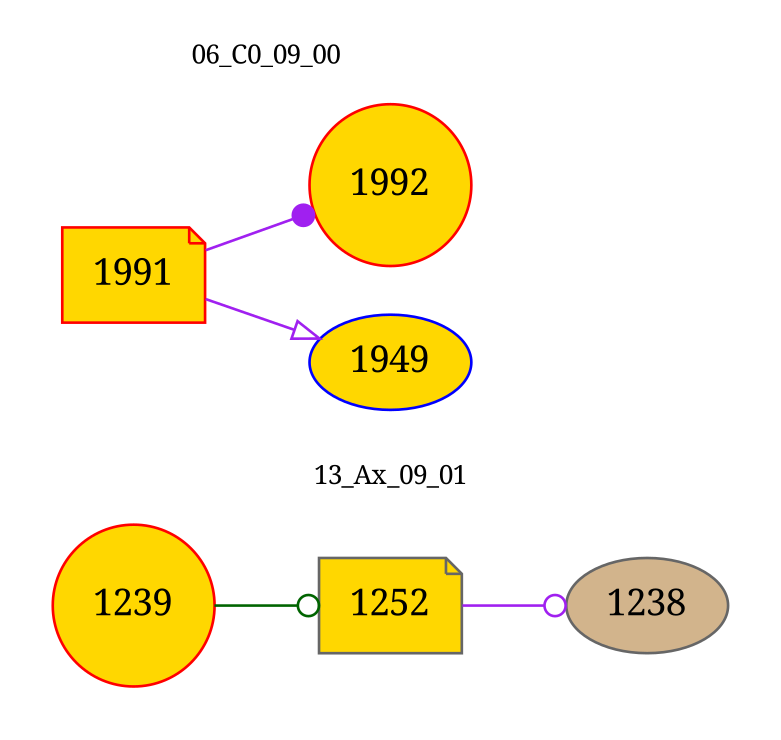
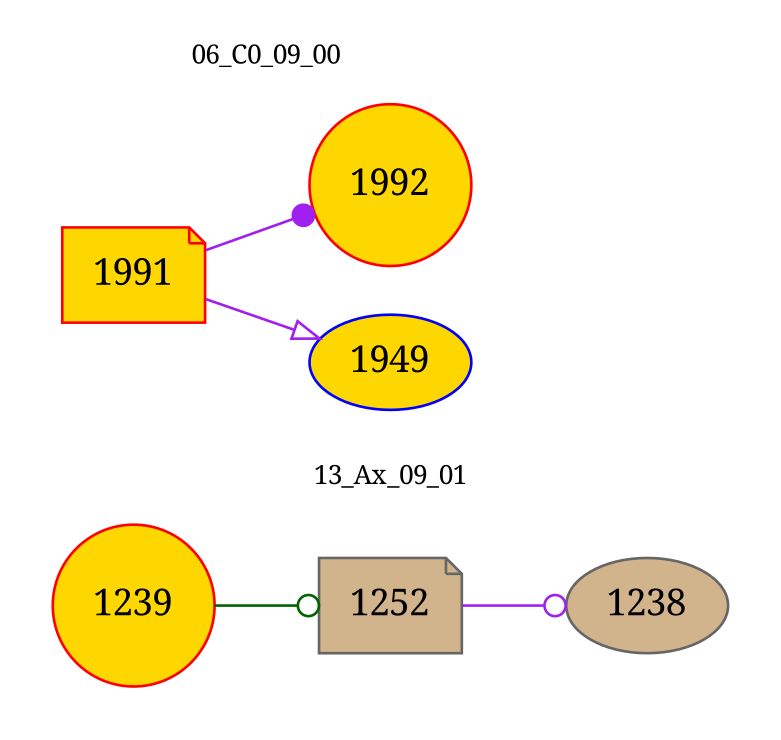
node "1252": fillcolor gold -> tan
